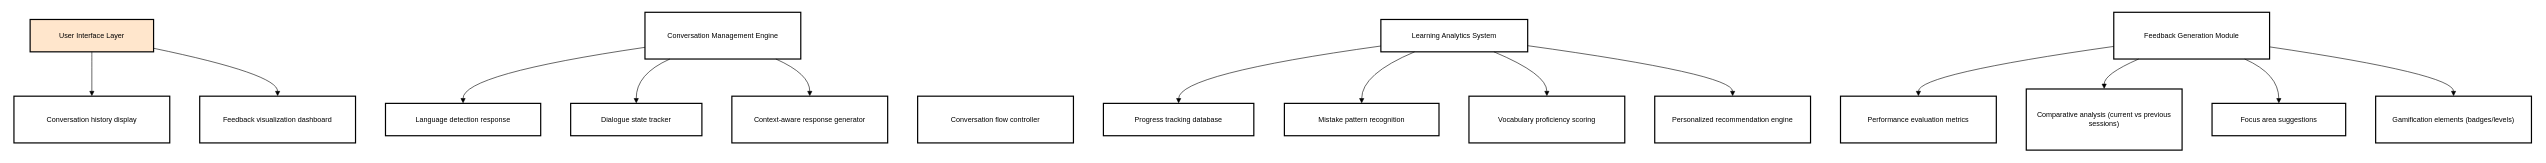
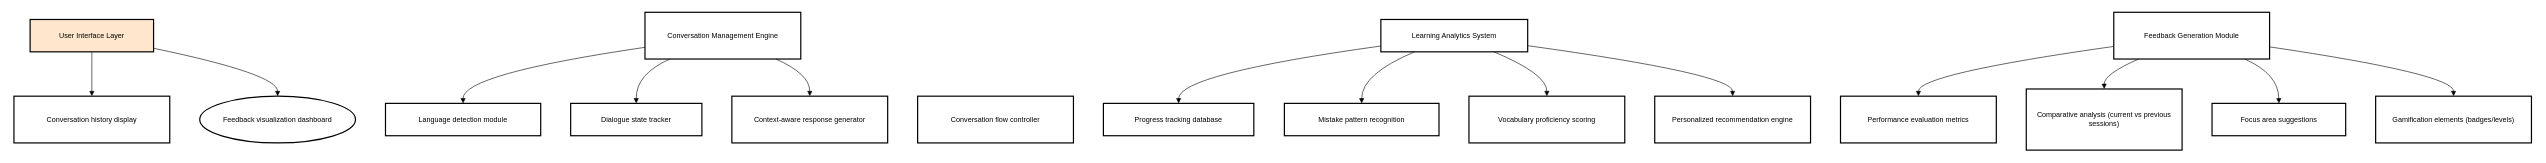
node "Feedback visualization dashboard": shape rectangle -> ellipse
node "Language detection response": label "Language detection response" -> "Language detection module"
